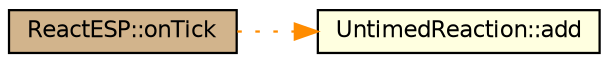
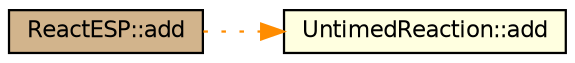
node "ReactESP::onTick": label "ReactESP::onTick" -> "ReactESP::add"
